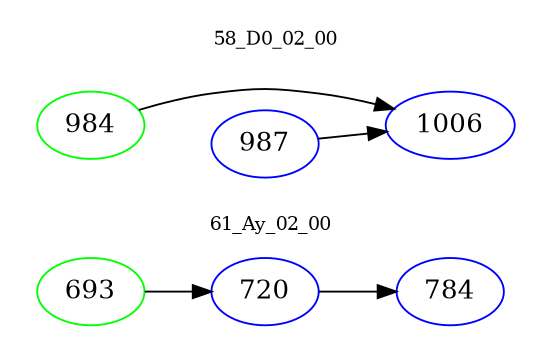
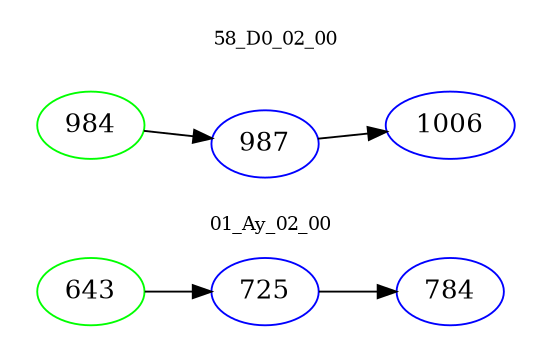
edge "984" -> "1006": now "984" -> "987"
cluster "61_Ay_02_00": label "61_Ay_02_00" -> "01_Ay_02_00"
node "693": label "693" -> "643"
node "720": label "720" -> "725"
